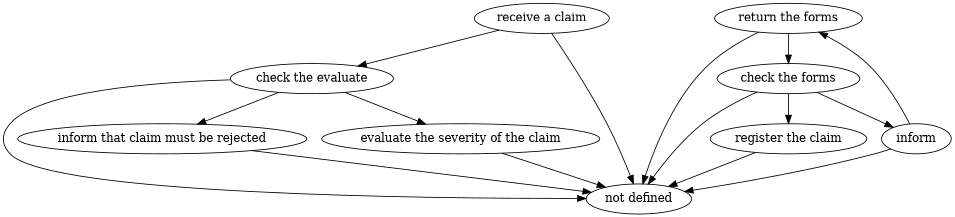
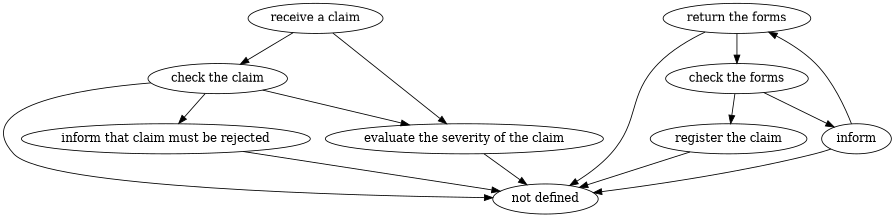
node "check the evaluate": label "check the evaluate" -> "check the claim"
edge "receive a claim" -> "not defined": now "receive a claim" -> "evaluate the severity of the claim"
edge "check the forms" -> "not defined": removed
